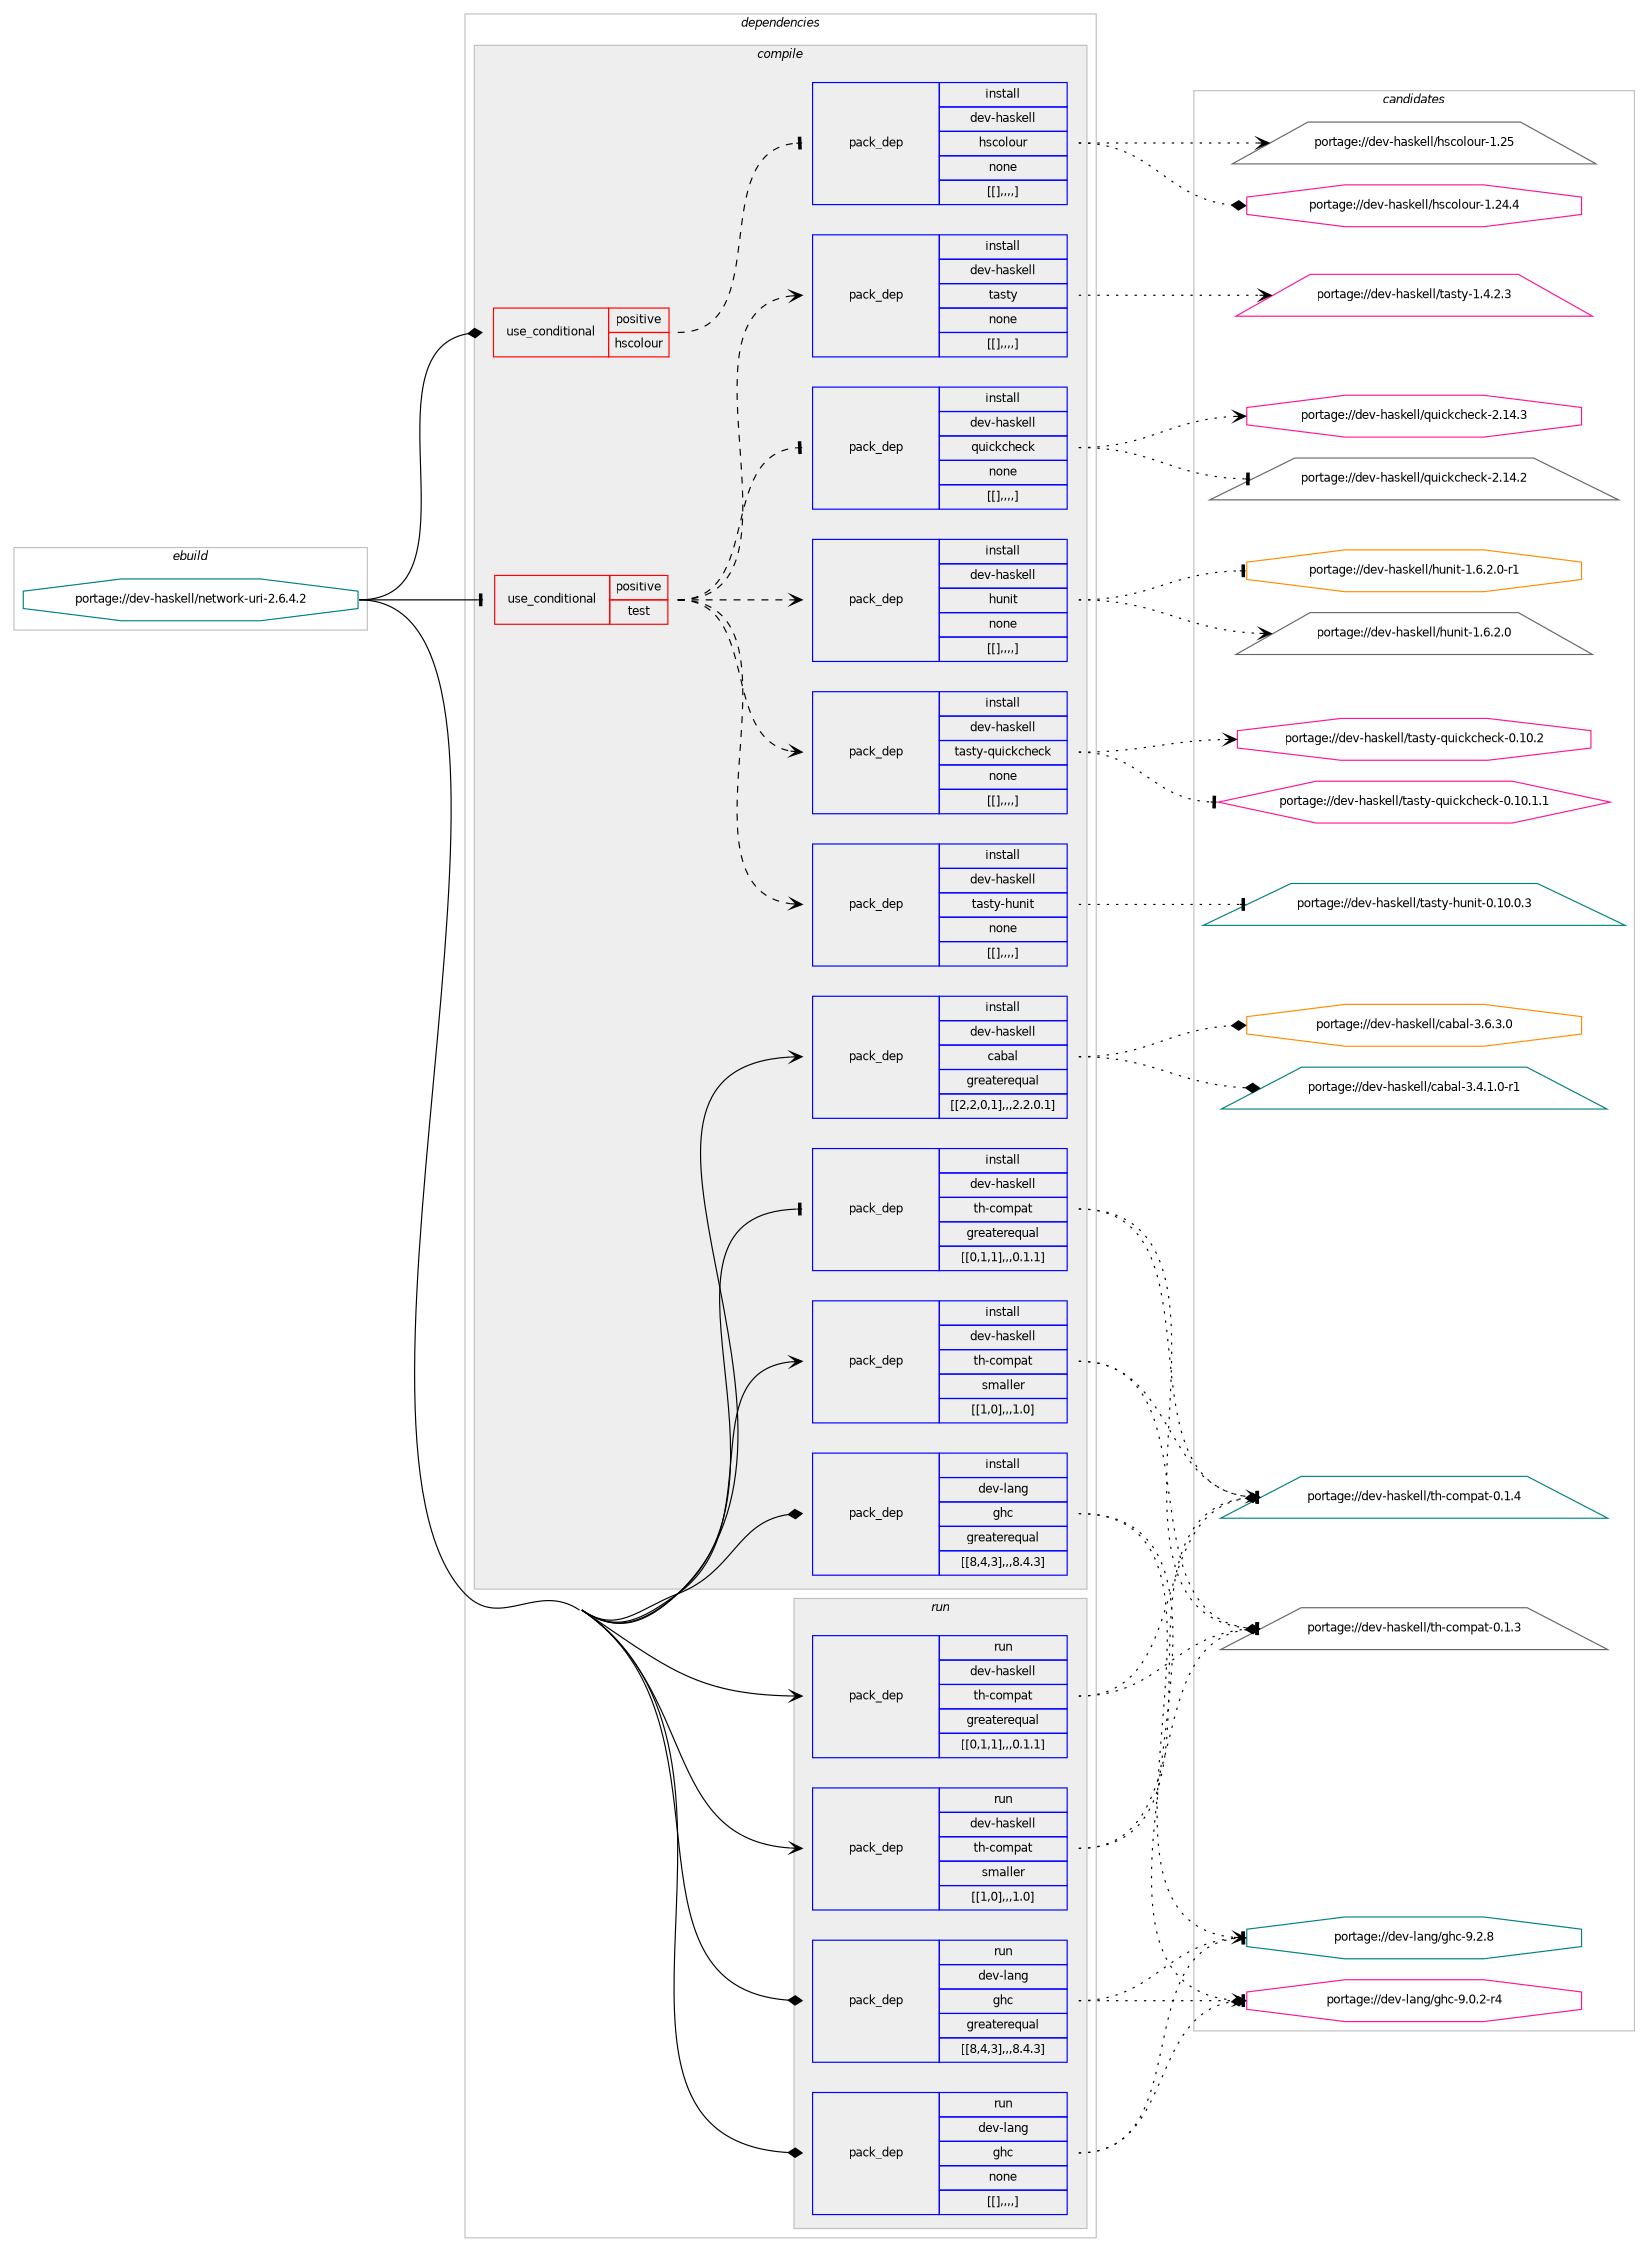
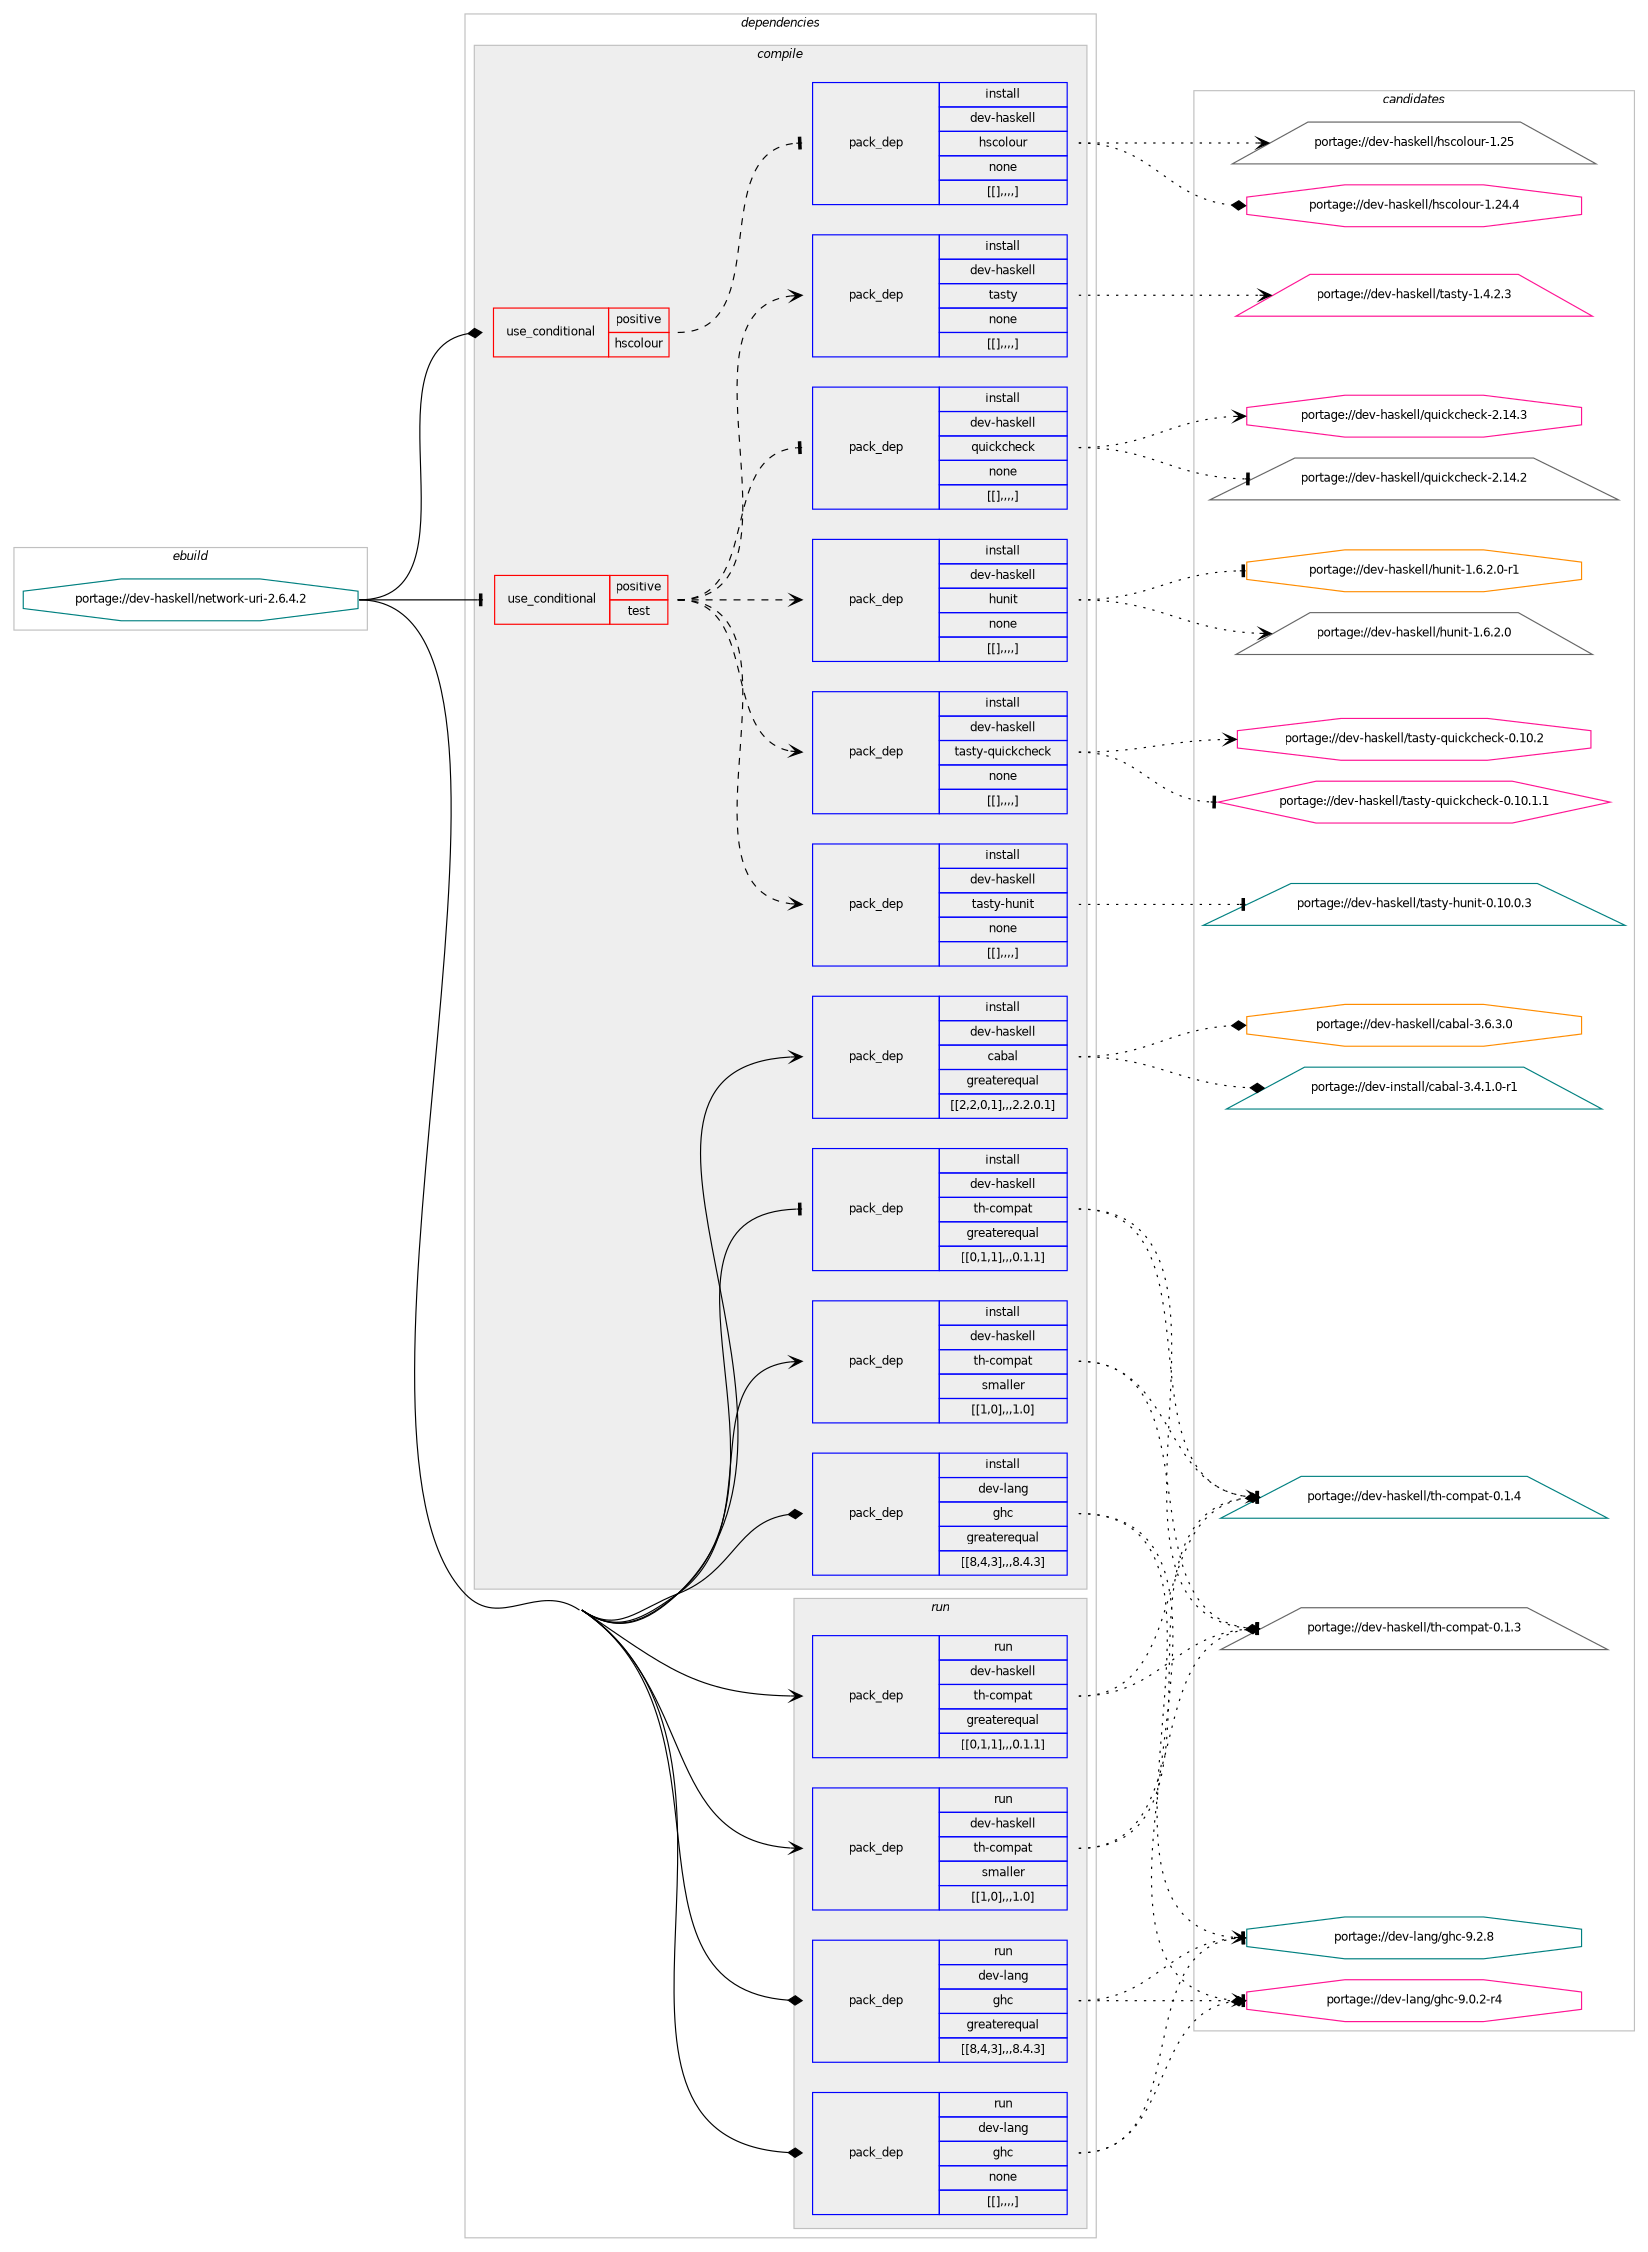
node "portage://dev-haskell/cabal-3.4.1.0-r1": label "portage://dev-haskell/cabal-3.4.1.0-r1" -> "portage://dev-install/cabal-3.4.1.0-r1"
